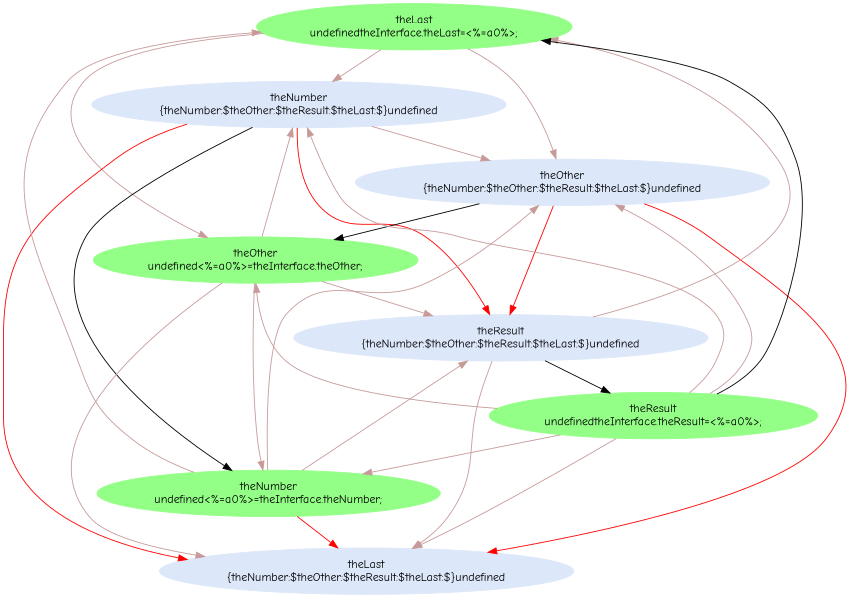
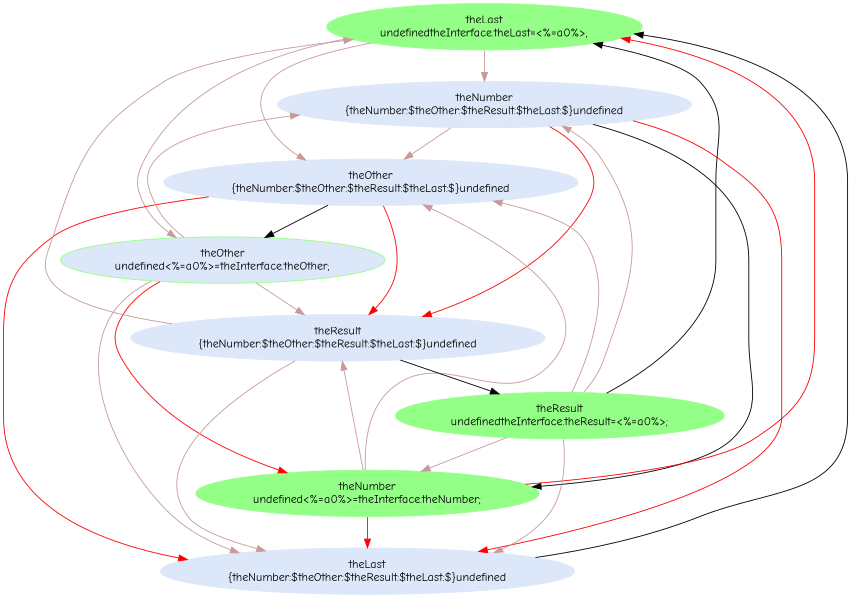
edge "theNumber undefined<%=a0%>=theInterface.theNumber;" -> "theLast undefinedtheInterface.theLast=<%=a0%>;": color #c79999 -> #ff0000
node "theOther undefined<%=a0%>=theInterface.theOther;": fillcolor #94ff87 -> #dce7f9
edge "theLast {theNumber:$theOther:$theResult:$theLast:$}undefined" -> "theLast undefinedtheInterface.theLast=<%=a0%>;": added
edge "theOther undefined<%=a0%>=theInterface.theOther;" -> "theNumber undefined<%=a0%>=theInterface.theNumber;": color #c79999 -> #ff0000
edge "theResult undefinedtheInterface.theResult=<%=a0%>;" -> "theOther undefined<%=a0%>=theInterface.theOther;": removed
